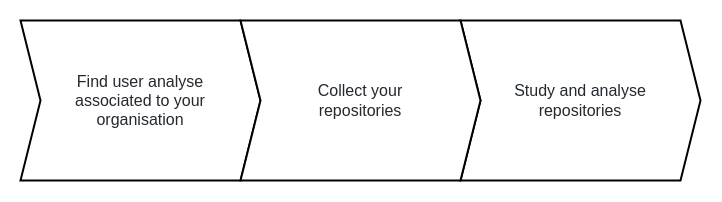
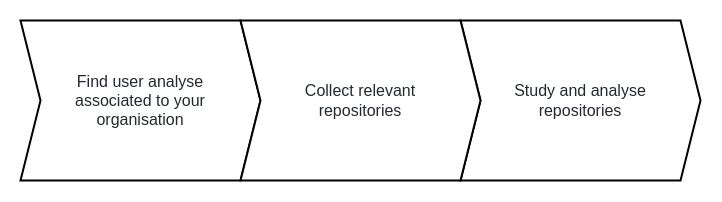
node "Collect your repositories": label "Collect your repositories" -> "Collect relevant repositories"
